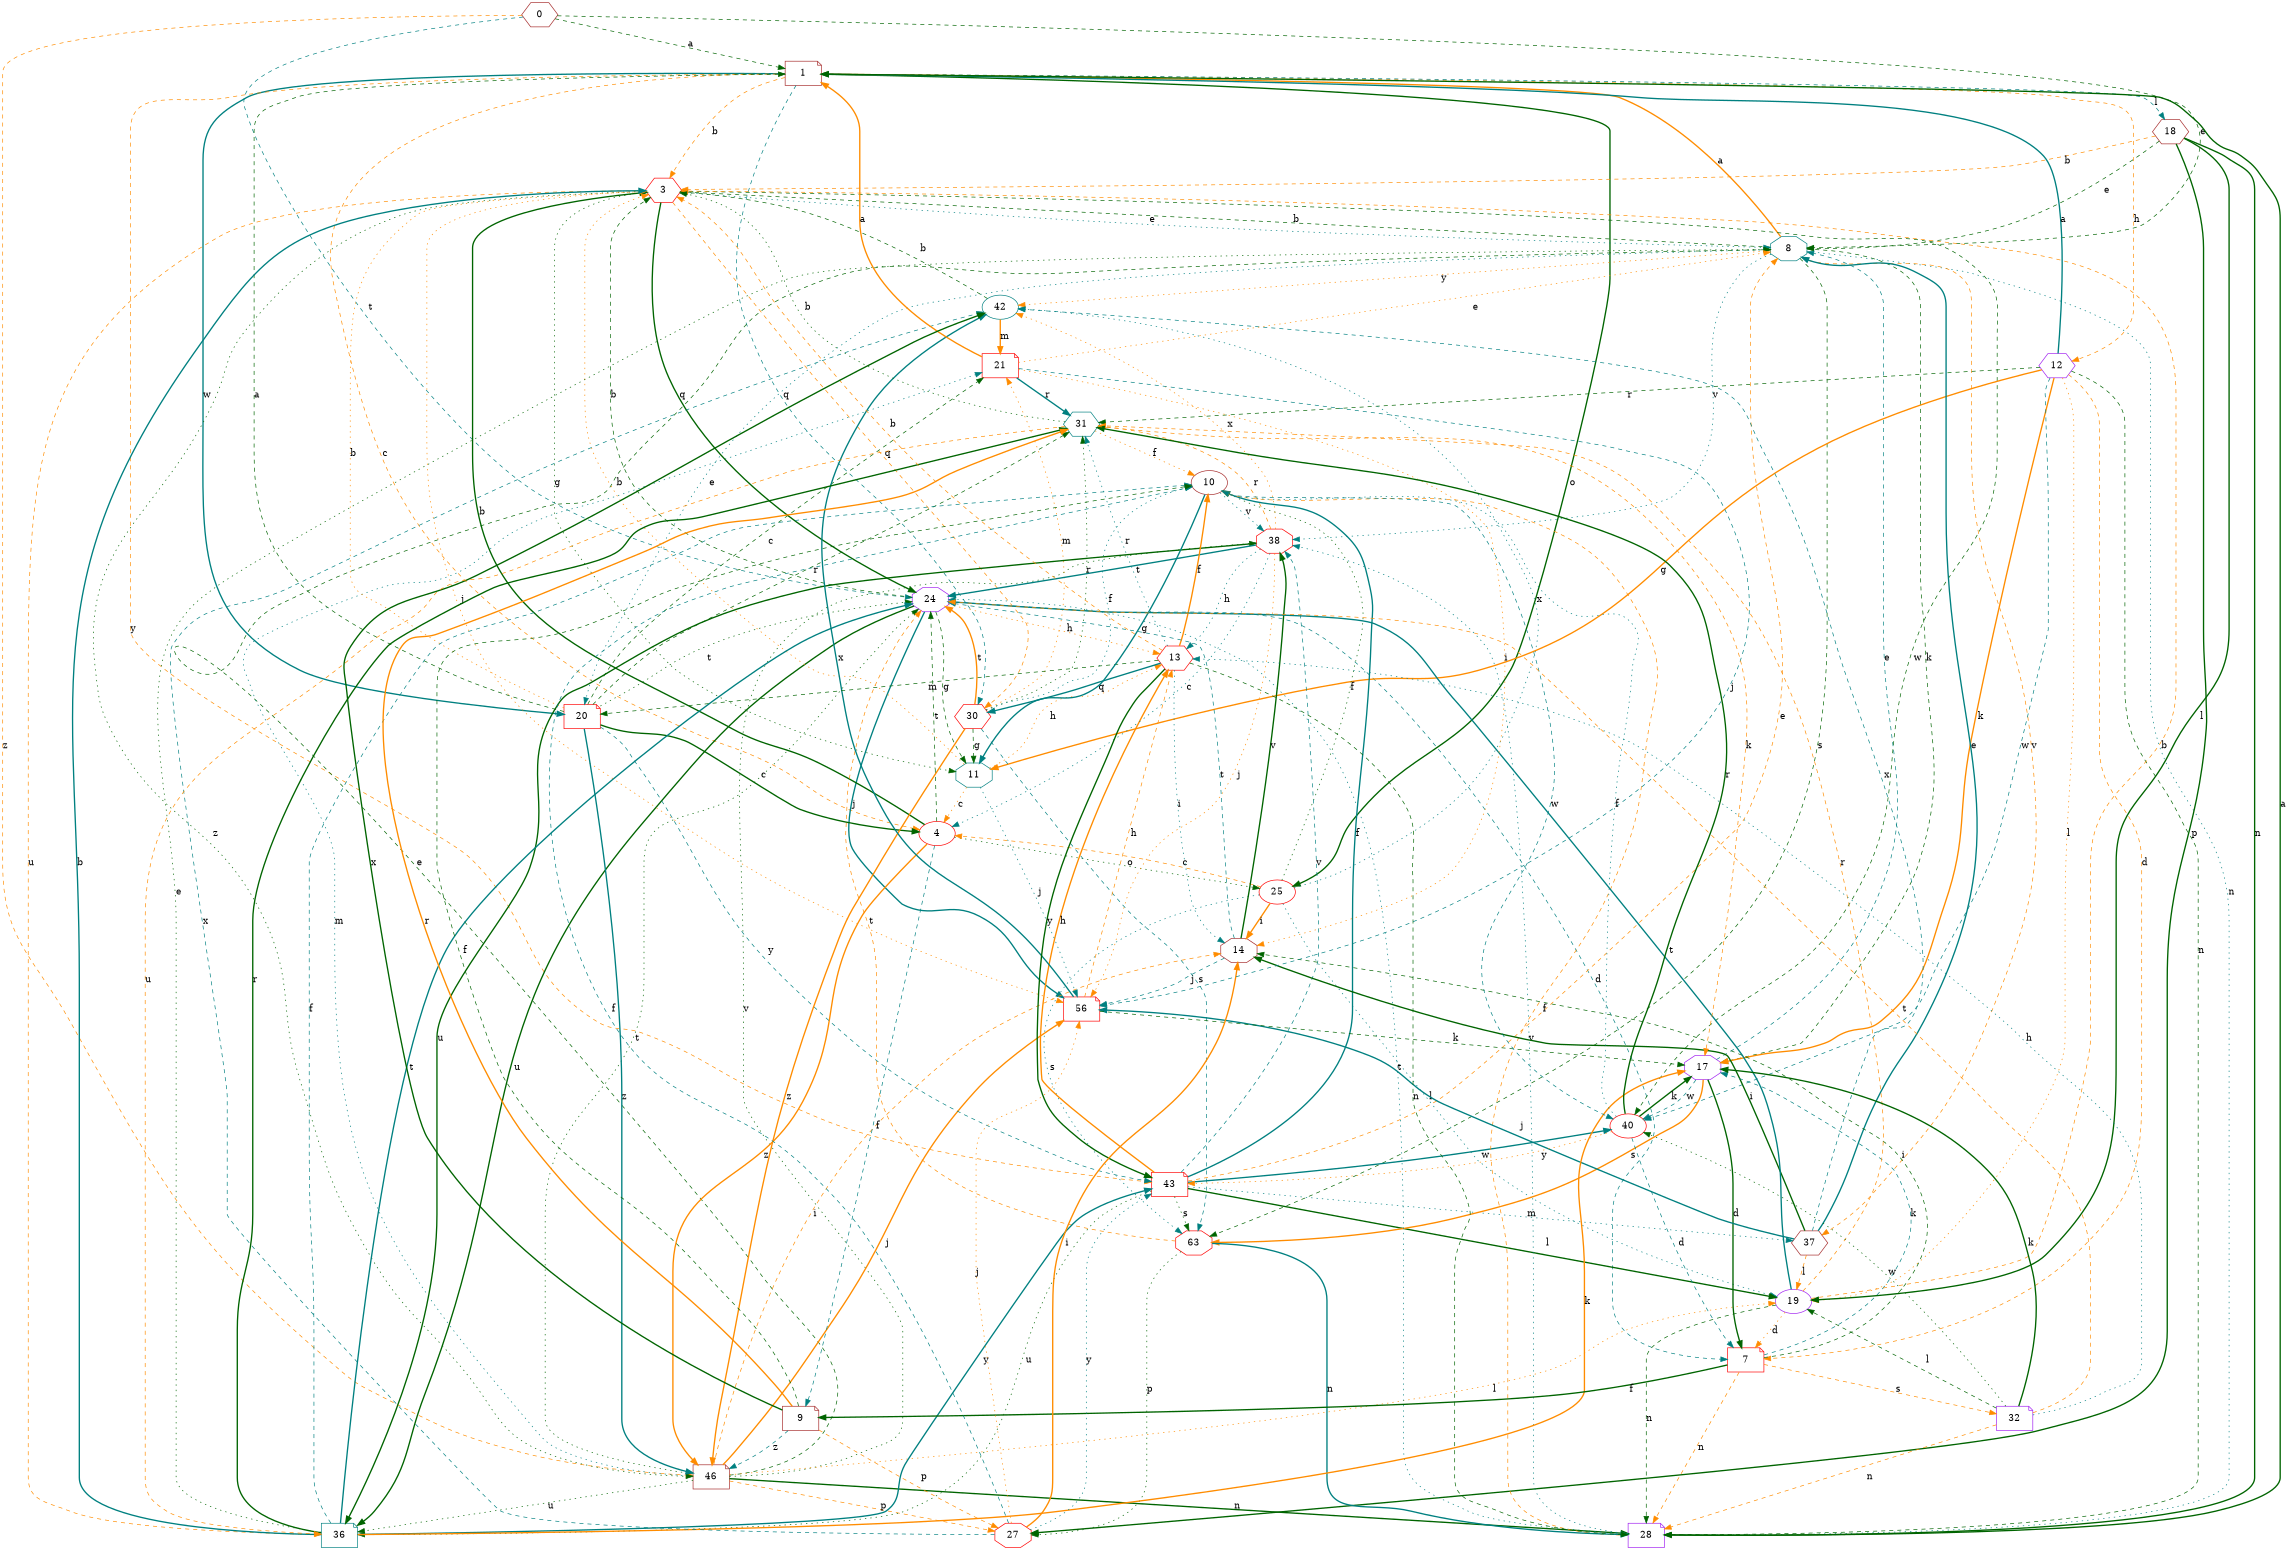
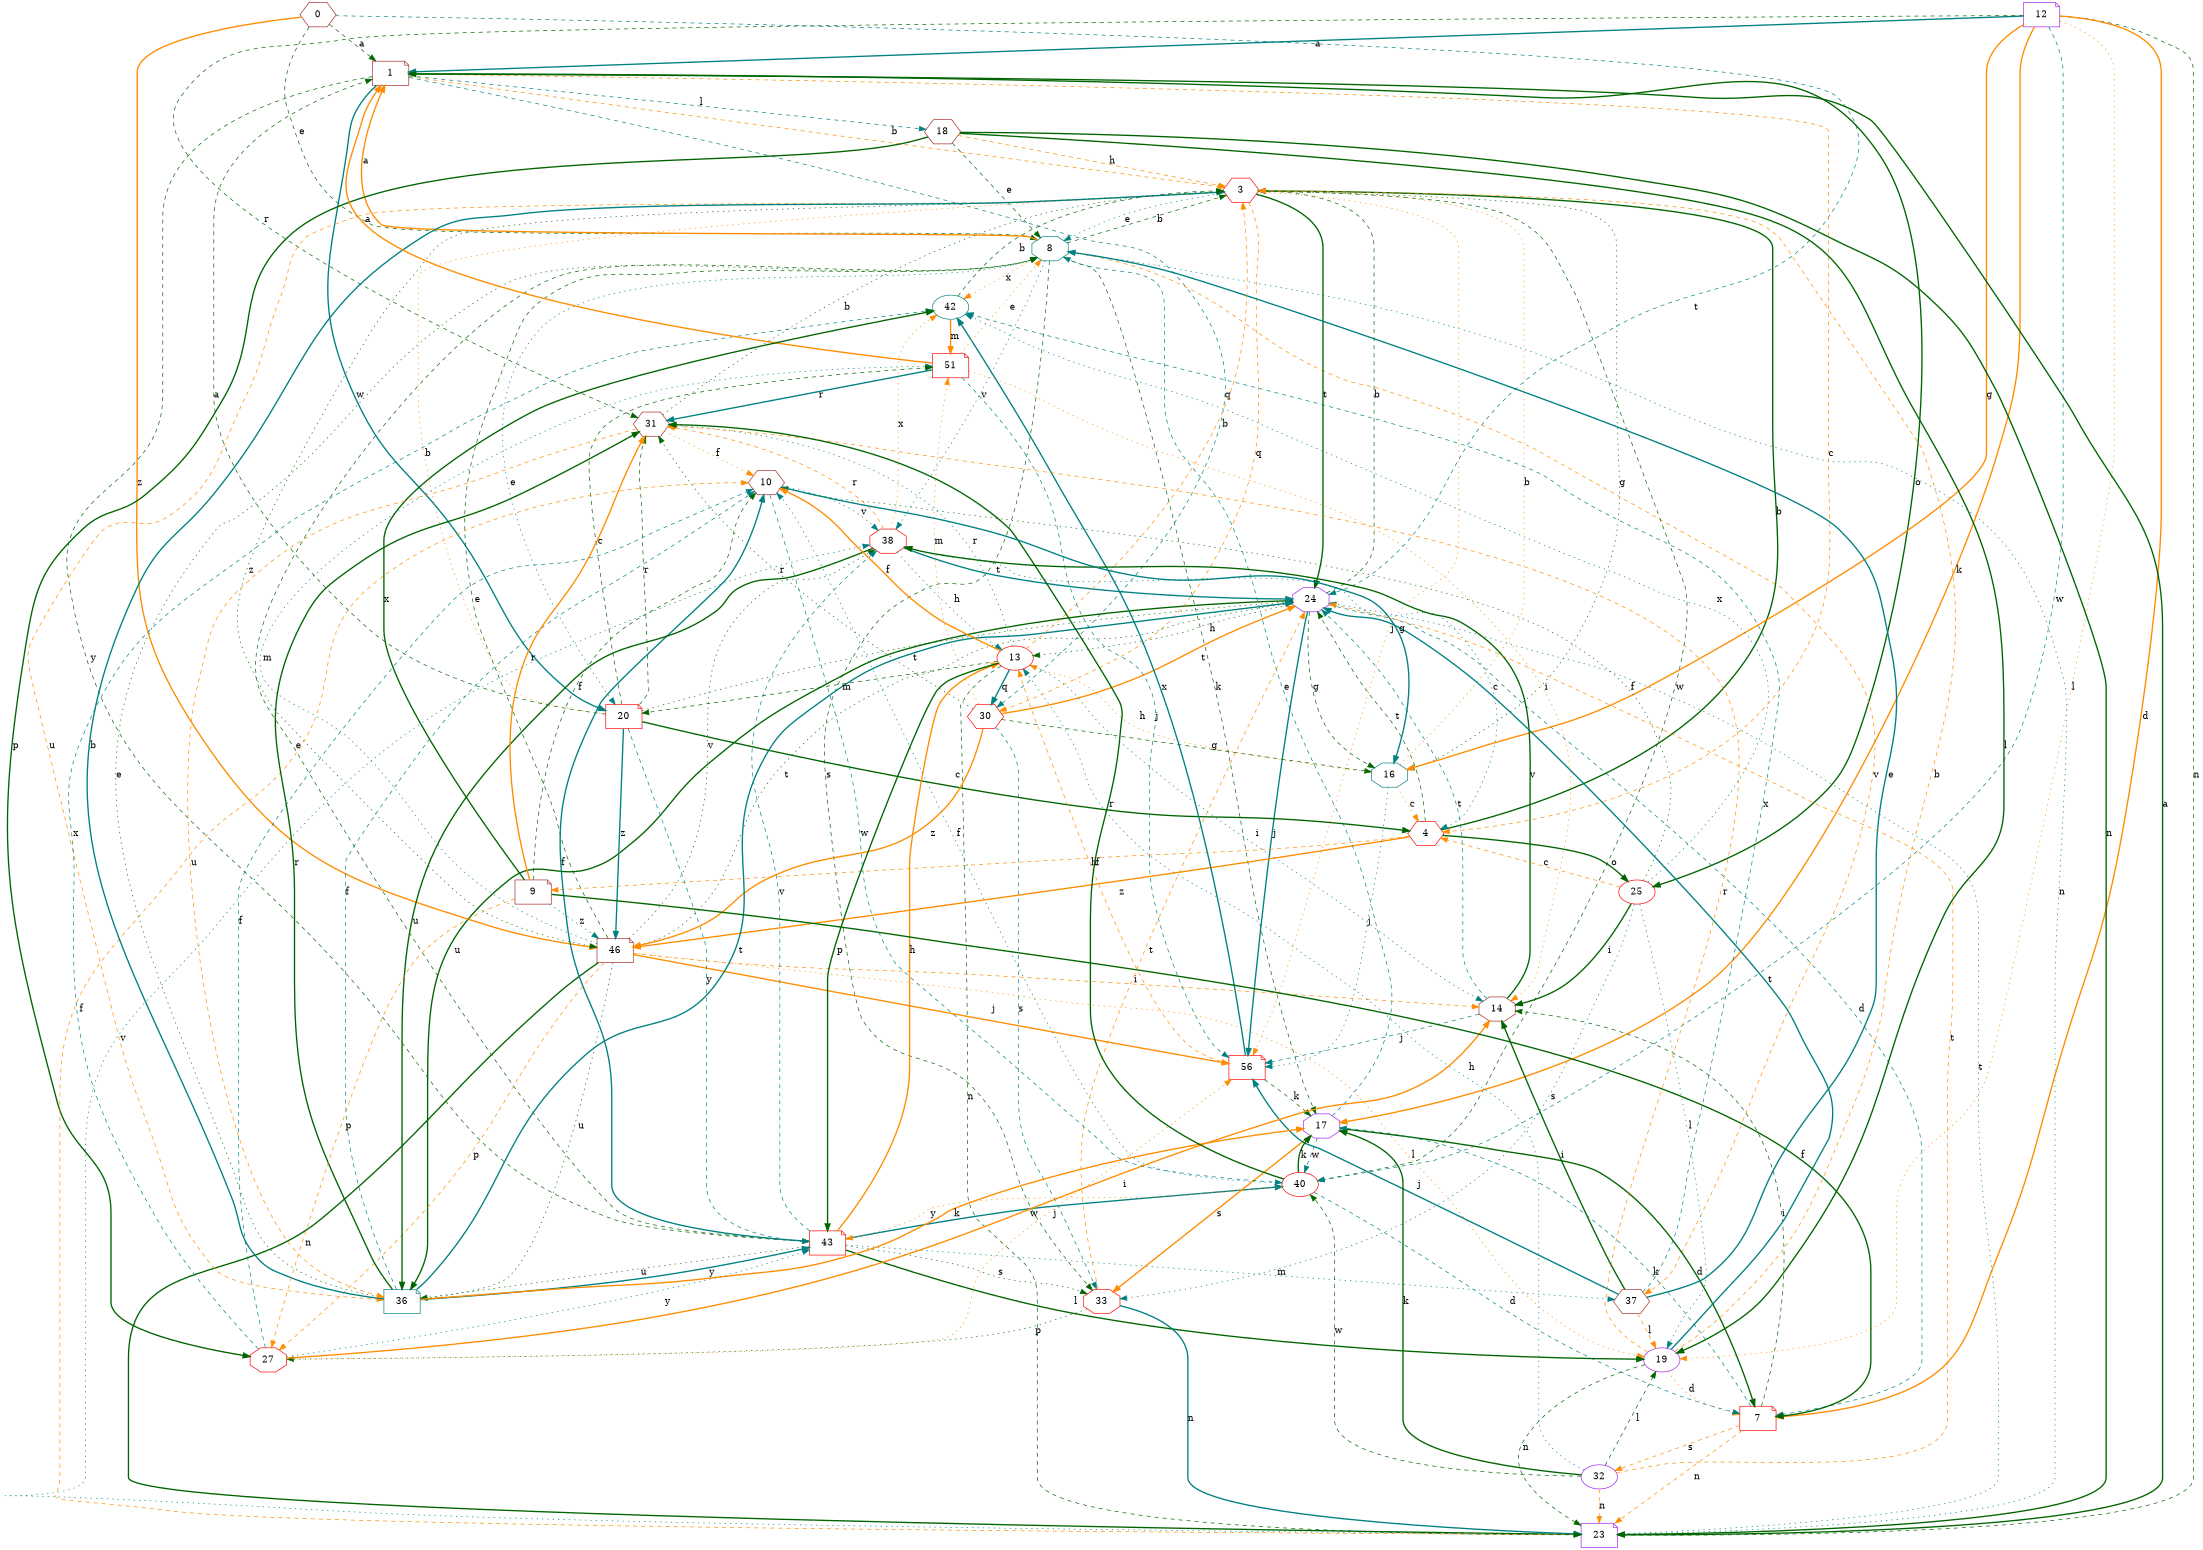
edge "1" -> "12": removed, label "h"
edge "18" -> "3": label "b" -> "h"
edge "8" -> "42": label "y" -> "x"
node "21": label "21" -> "51"
node "12": shape hexagon -> note
edge "3" -> "24": label "q" -> "t"
node "31": color teal -> brown
node "10": shape ellipse -> hexagon
edge "31" -> "17": removed, label "k"
edge "24" -> "13": color darkorange -> darkgreen
edge "30" -> "10": removed, label "f"
edge "1" -> "43": color darkorange -> darkgreen
node "13": shape hexagon -> ellipse
edge "0" -> "46": style dashed -> bold
node "11": label "11" -> "16"
edge "38" -> "56": removed, label "j"
node "4": shape ellipse -> hexagon
edge "43" -> "8": color darkorange -> darkgreen
edge "4" -> "25": style dotted -> bold
edge "25" -> "14": color darkorange -> darkgreen
edge "13" -> "43": label "y" -> "p"
edge "12" -> "7": style dashed -> bold
edge "4" -> "9": color teal -> darkorange
node "63": label "63" -> "33"
edge "32" -> "40": style dotted -> dashed
edge "7" -> "9": reversed
node "32": shape note -> ellipse
edge "9" -> "46": style dashed -> dotted
node "28": label "28" -> "23"
